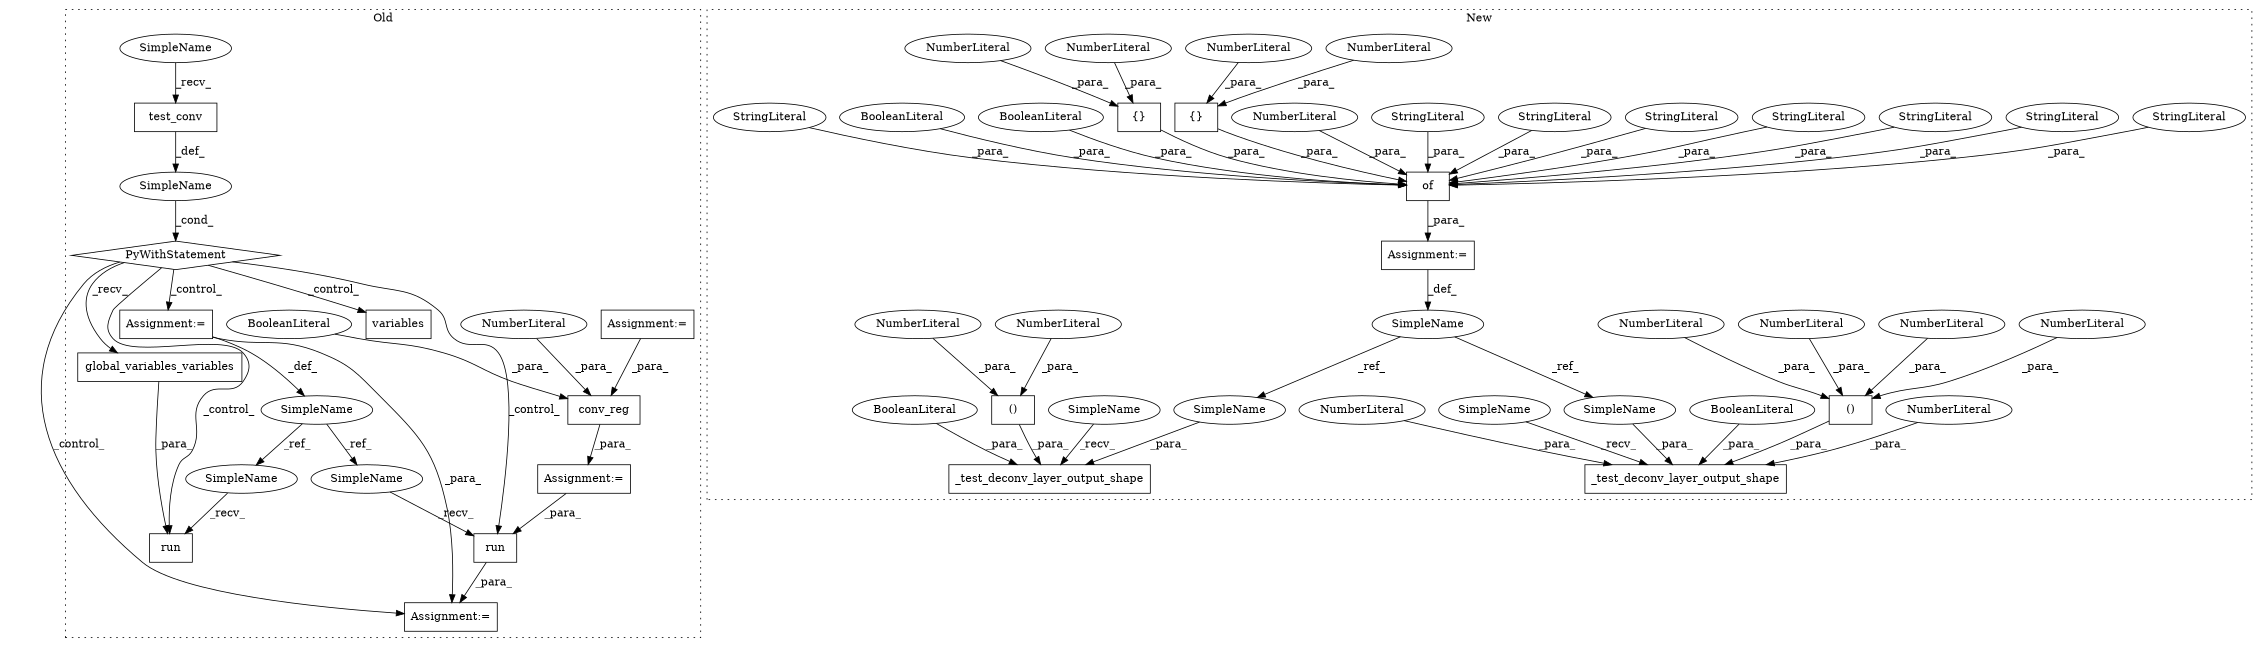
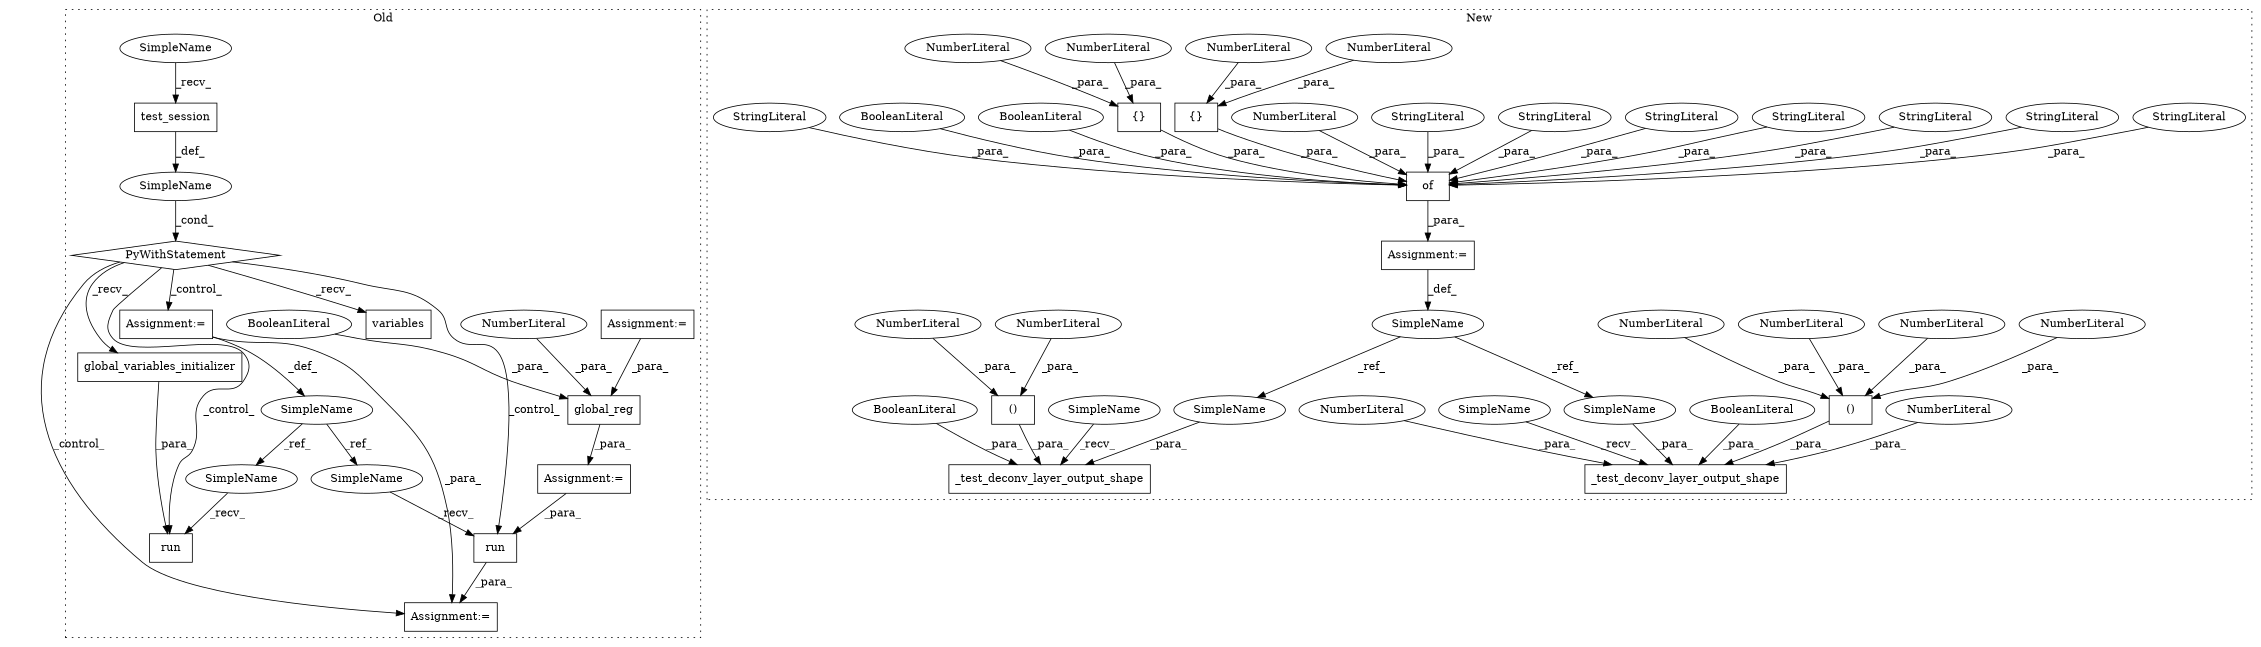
node "test_conv": label "test_conv" -> "test_session"
edge "PyWithStatement" -> "variables": label "_control_" -> "_recv_"
node "global_variables_variables": label "global_variables_variables" -> "global_variables_initializer"
node "conv_reg": label "conv_reg" -> "global_reg"
